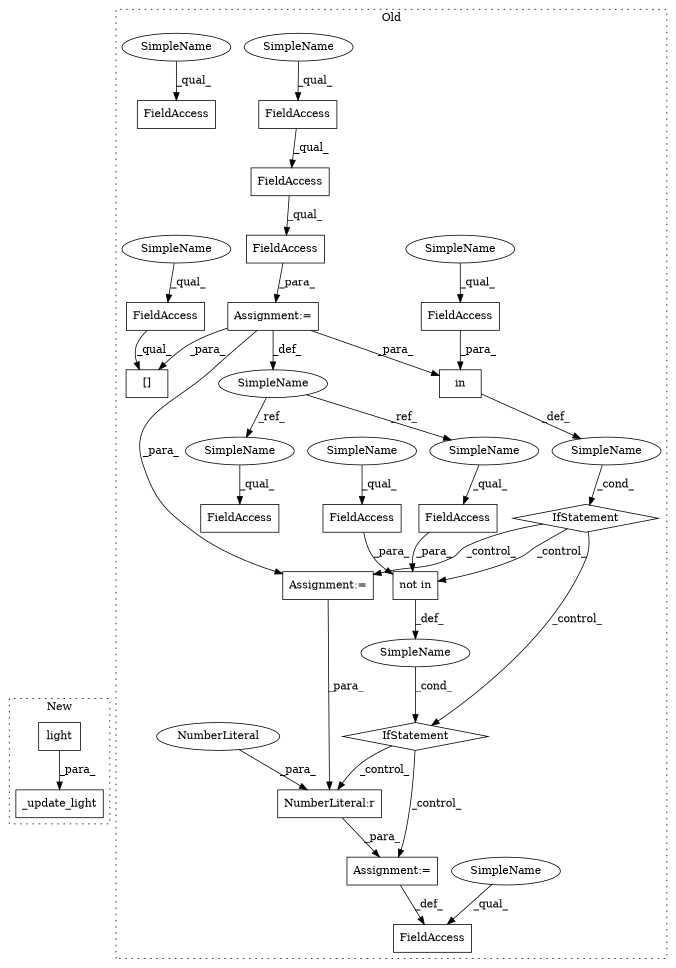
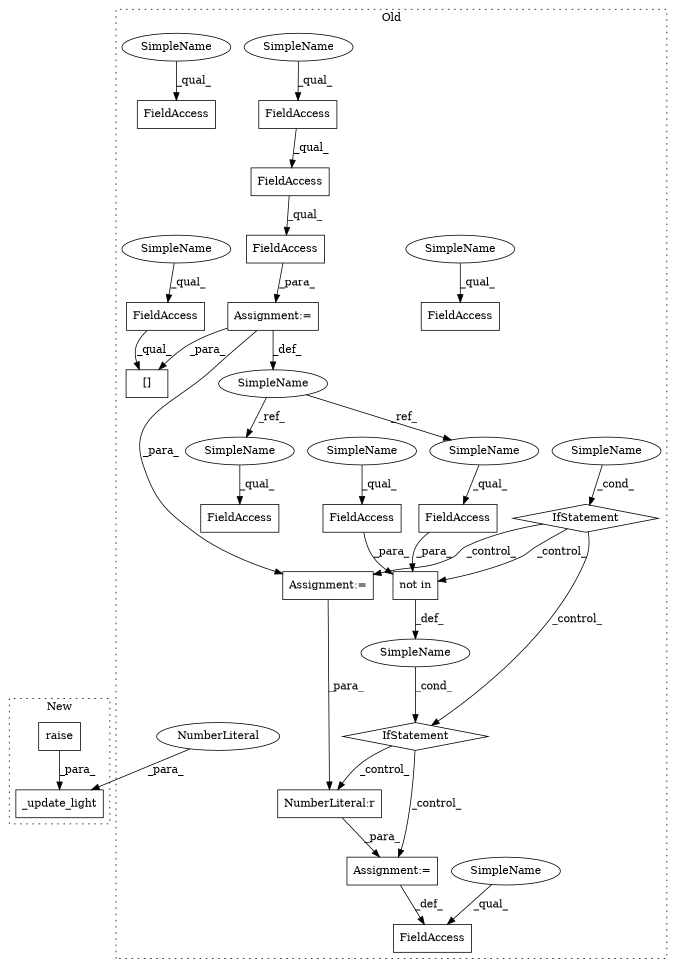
node "in": removed
node "light": label "light" -> "raise"
edge "NumberLiteral" -> "NumberLiteral:r": now "NumberLiteral" -> "_update_light"
